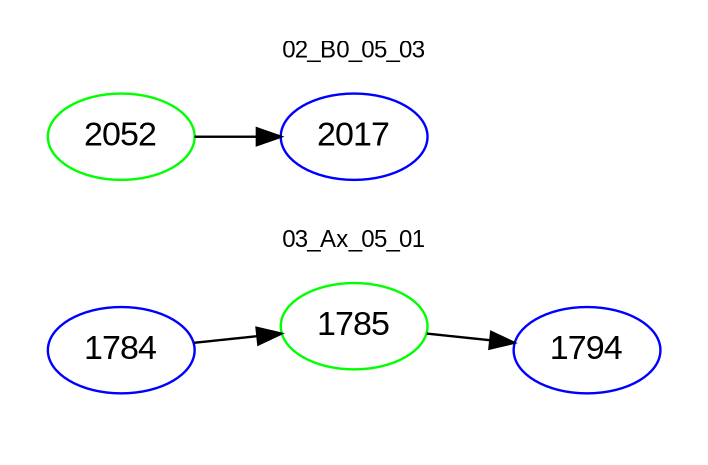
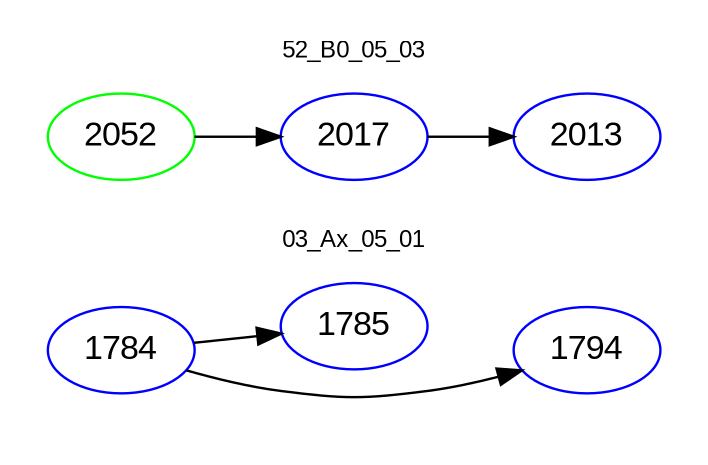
cluster "02_B0_05_03": label "02_B0_05_03" -> "52_B0_05_03"
node "2013": added
node "1785": color green -> blue
edge "1785" -> "1794": now "1784" -> "1794"
